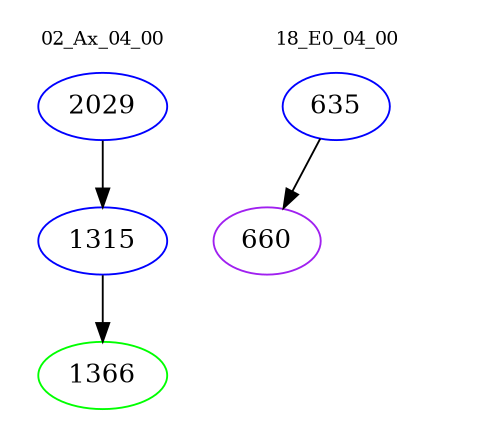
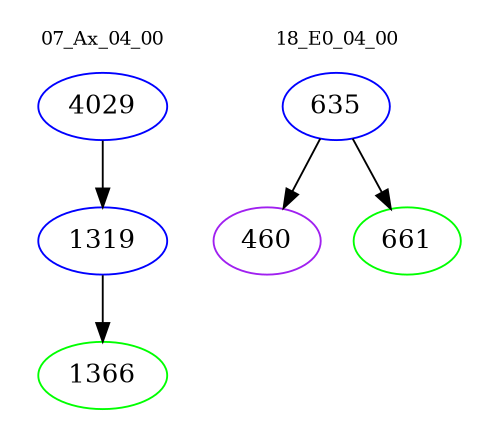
cluster "02_Ax_04_00": label "02_Ax_04_00" -> "07_Ax_04_00"
node "2029": label "2029" -> "4029"
node "1315": label "1315" -> "1319"
node "660": label "660" -> "460"
node "661": added
